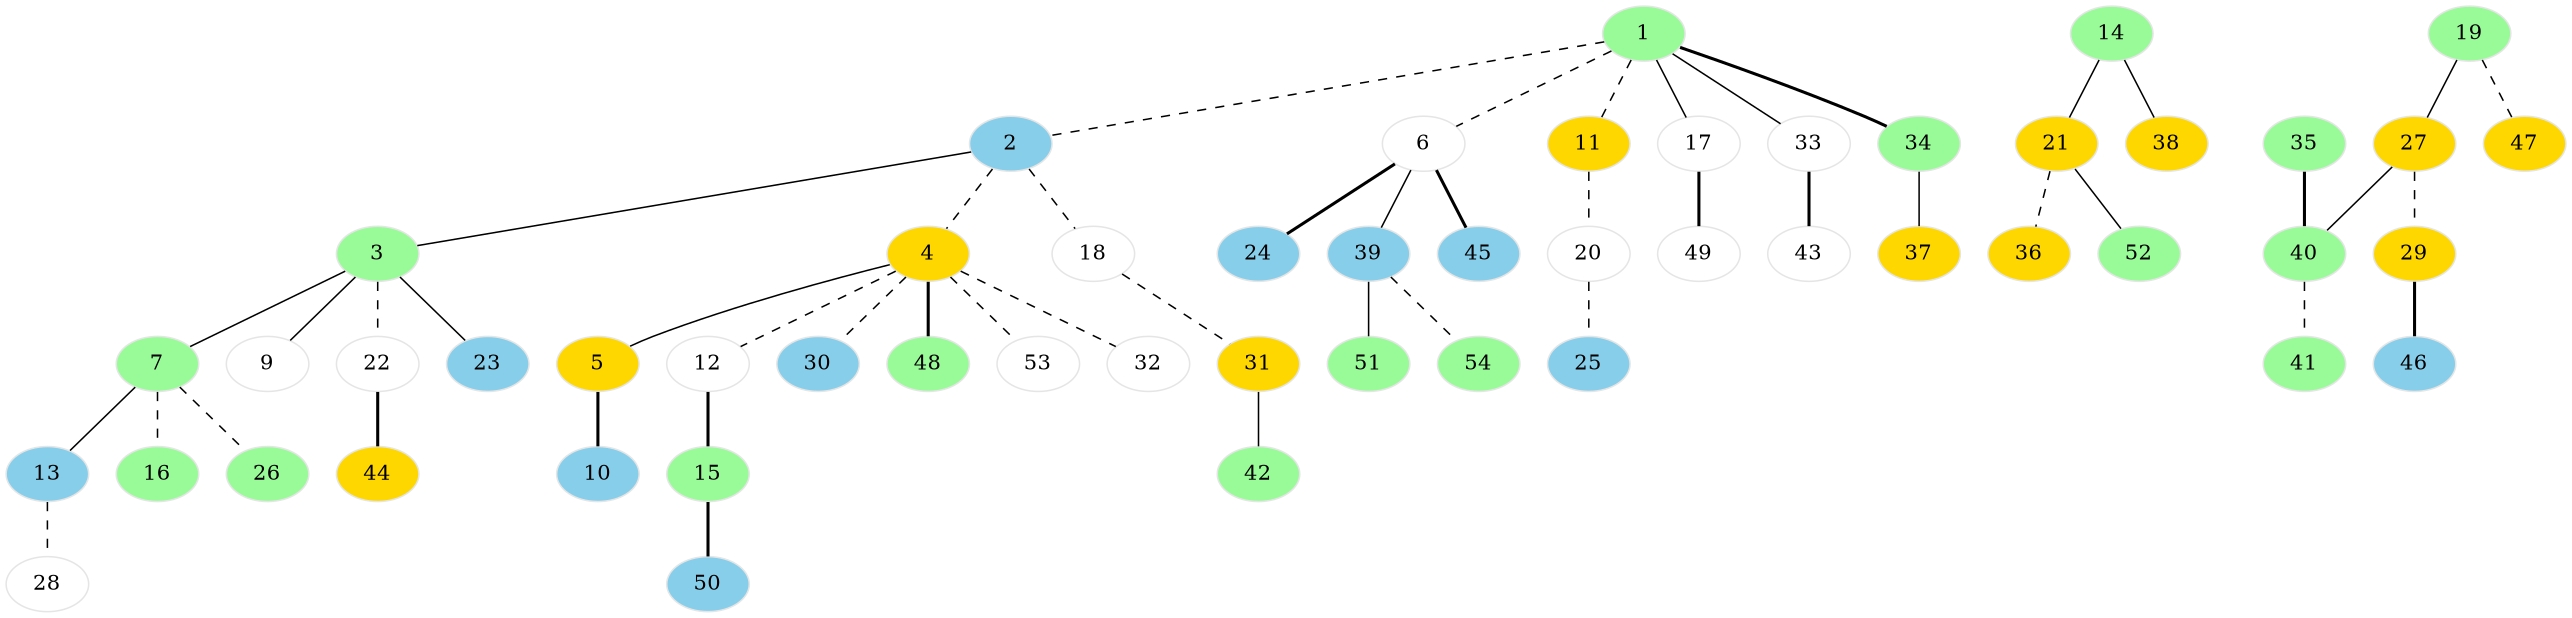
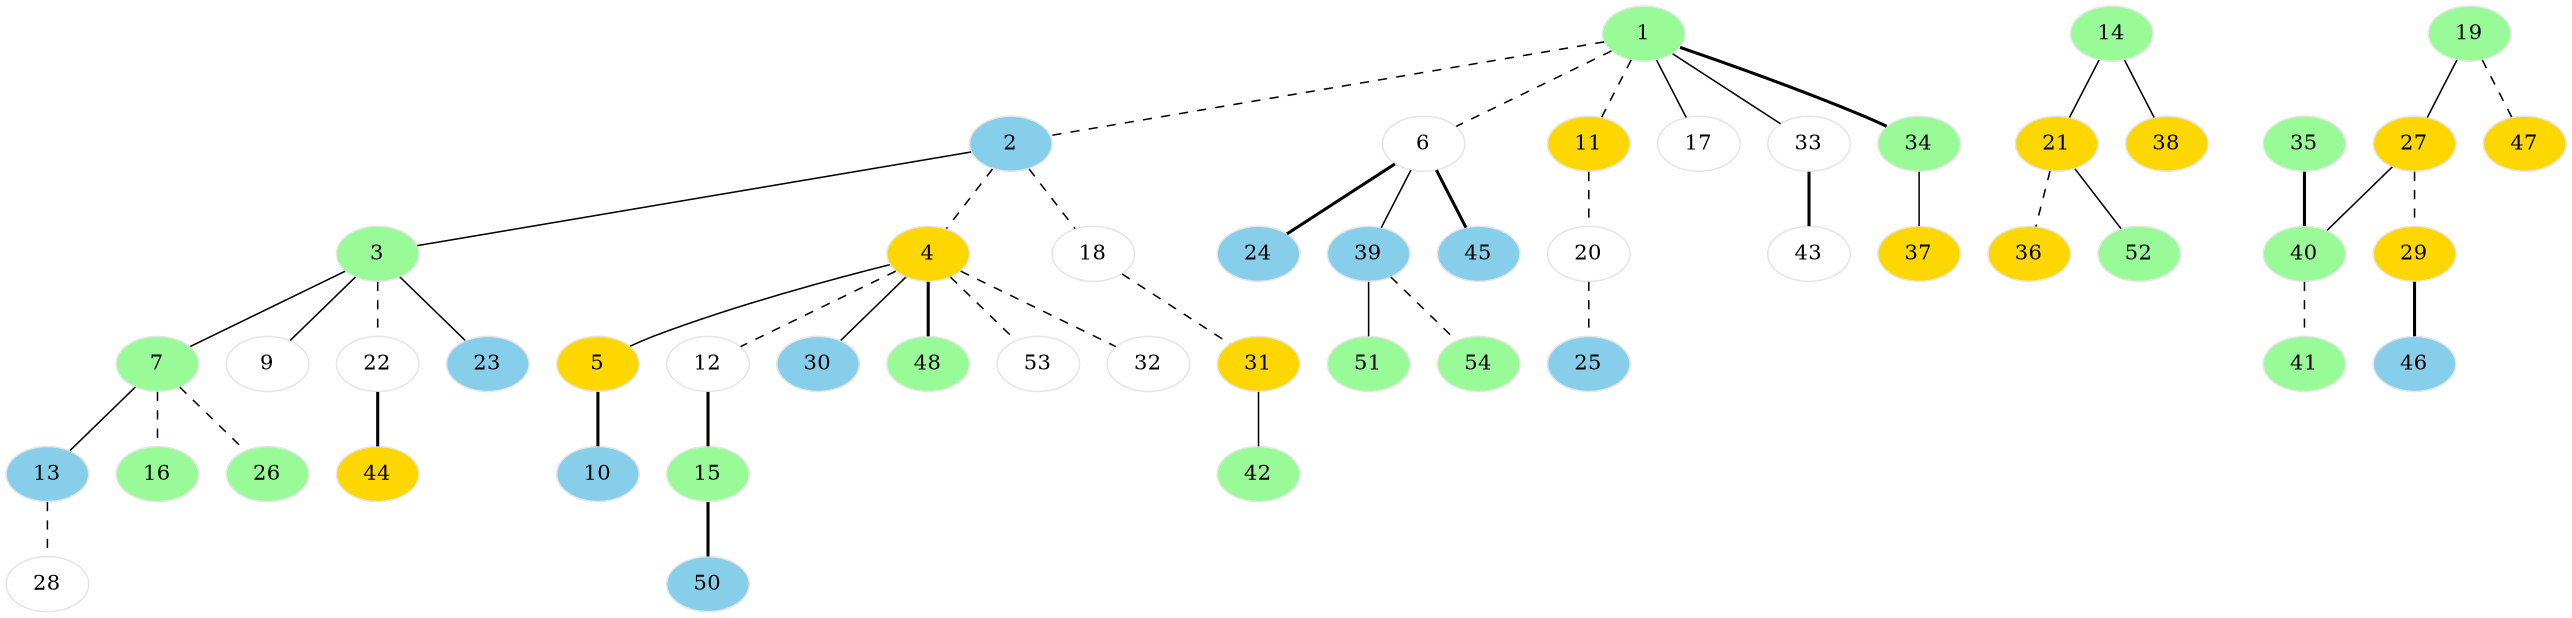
node "49": removed
edge "4" -- "30": style dashed -> solid
